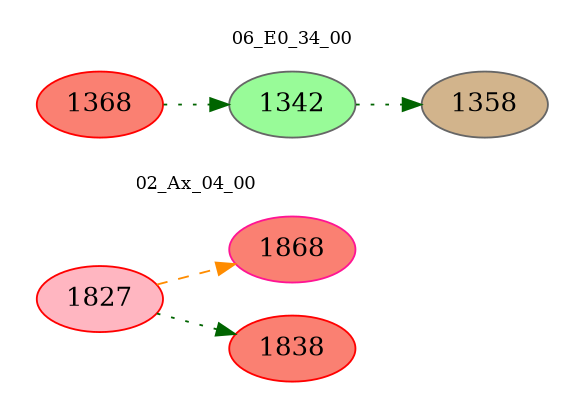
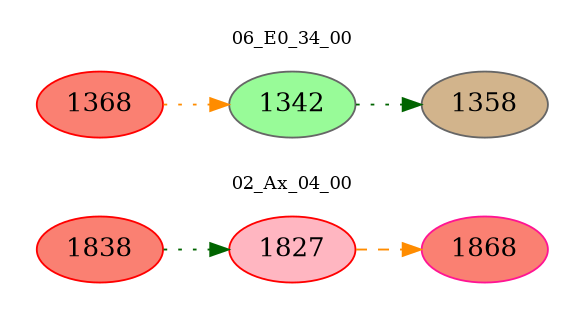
edge "1368" -> "1342": color darkgreen -> darkorange
edge "1827" -> "1838": reversed
